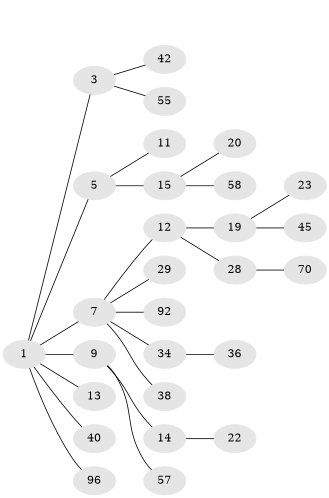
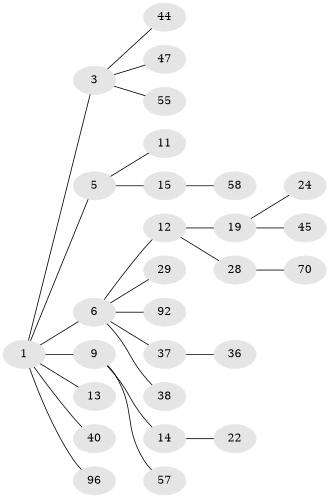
node "44": added
node "42": label "42" -> "47"
node "20": removed
node "23": label "23" -> "24"
node "7": label "7" -> "6"
node "34": label "34" -> "37"
